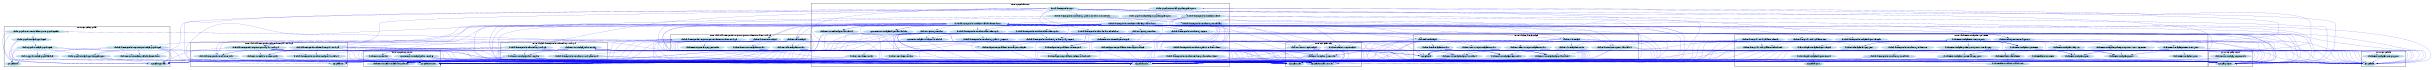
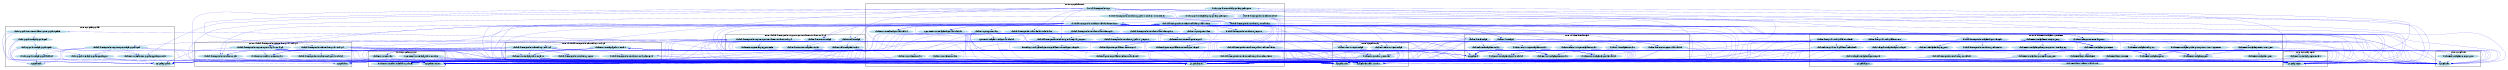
node "helper_OperationSignatureRegistry_findOperationInterface2": label "helper_OperationSignatureRegistry_findOperationInterface2" -> "setupCentralMiddleware_OperationSignatureRegistry_findOperationInterface2"
node "helper_Commons_processSourceRoleDirectConnection": label "helper_Commons_processSourceRoleDirectConnection" -> "helper_Commons_getListOfVariableCharacterisationTypes"
node "helper_events2ClassicPCM_Finder_findAllocation": added
